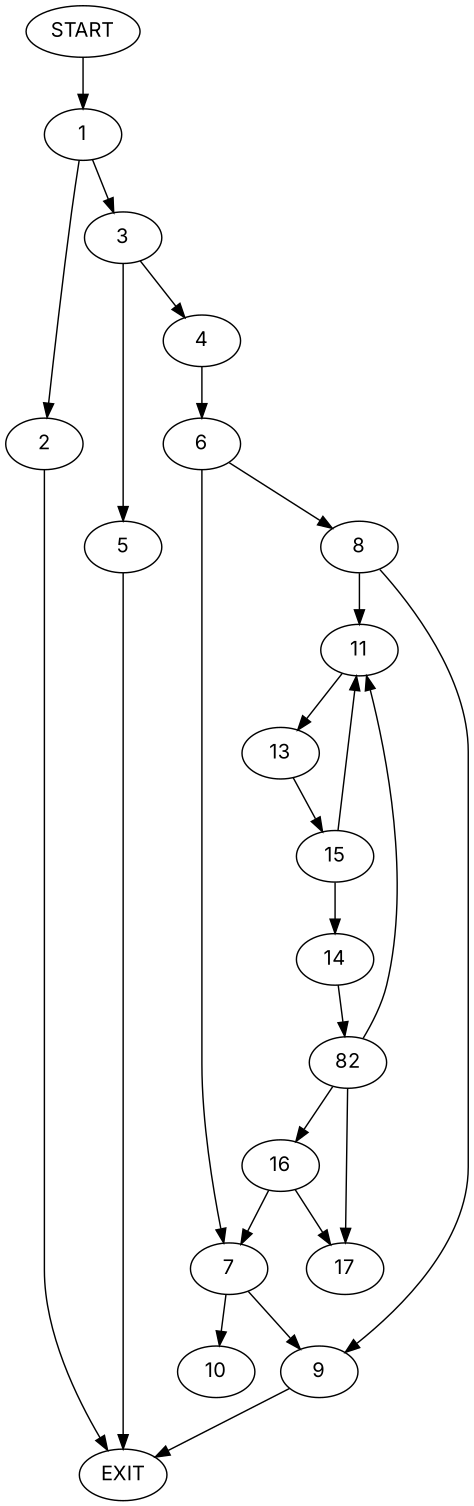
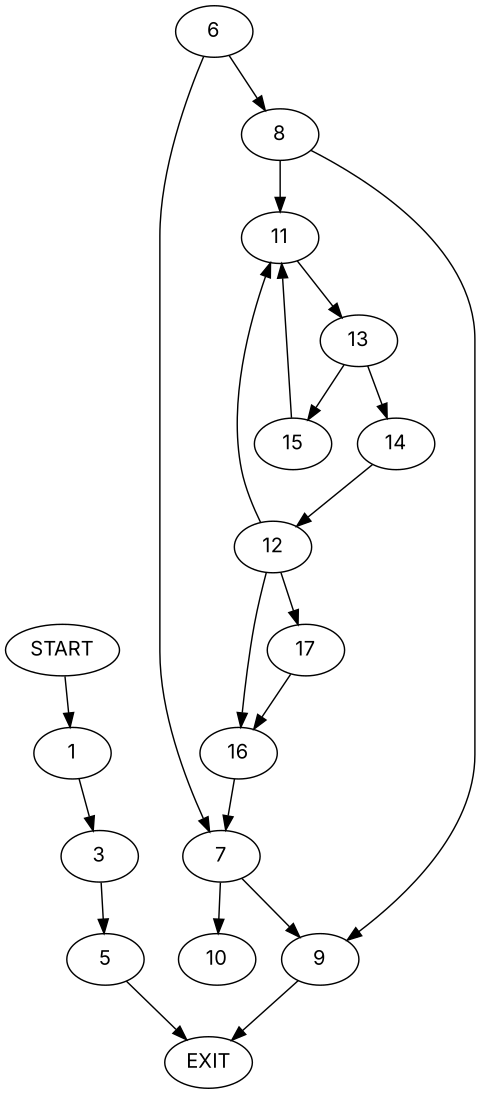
node "4": removed
node "2": removed
edge "15" -> "14": now "13" -> "14"
node "82": label "82" -> "12"
edge "16" -> "17": reversed
